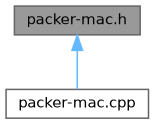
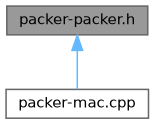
node "packer-mac.h": label "packer-mac.h" -> "packer-packer.h"
